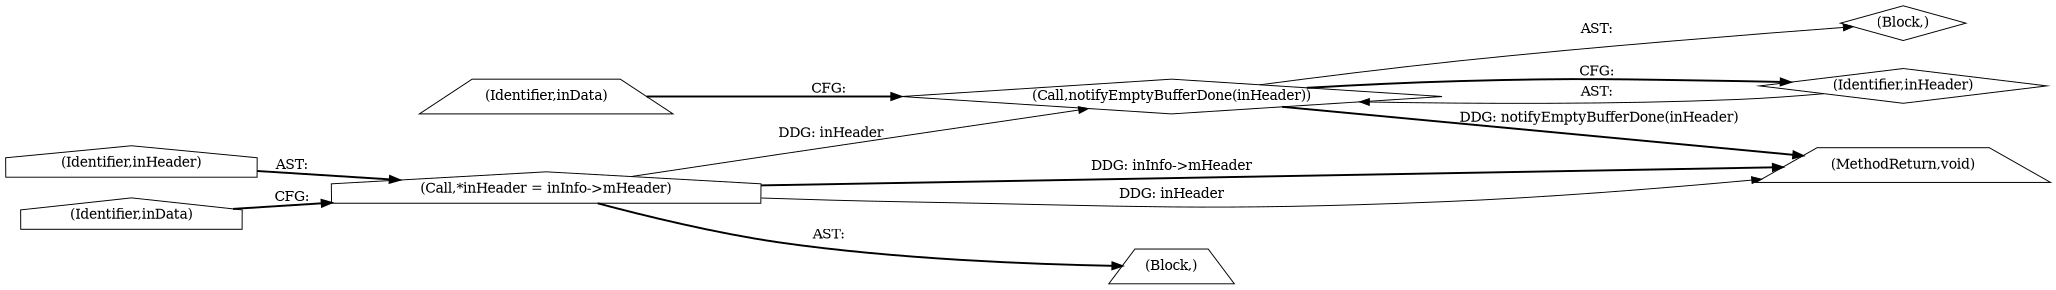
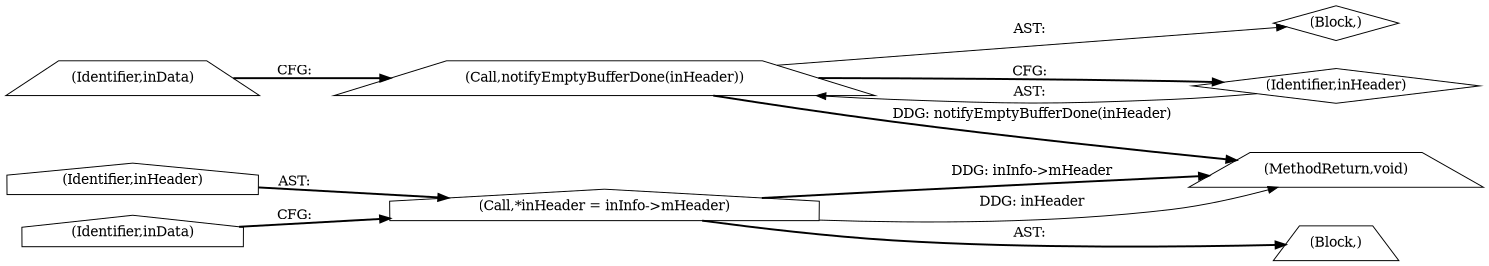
node "(Call,notifyEmptyBufferDone(inHeader))": shape diamond -> trapezium
edge "(Call,*inHeader = inInfo->mHeader)" -> "(Call,notifyEmptyBufferDone(inHeader))": removed, label "DDG: inHeader"
